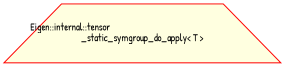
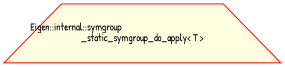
node "Eigen::internal::tensor _static_symgroup_do_apply< T >": label "Eigen::internal::tensor _static_symgroup_do_apply< T >" -> "Eigen::internal::symgroup _static_symgroup_do_apply< T >"
